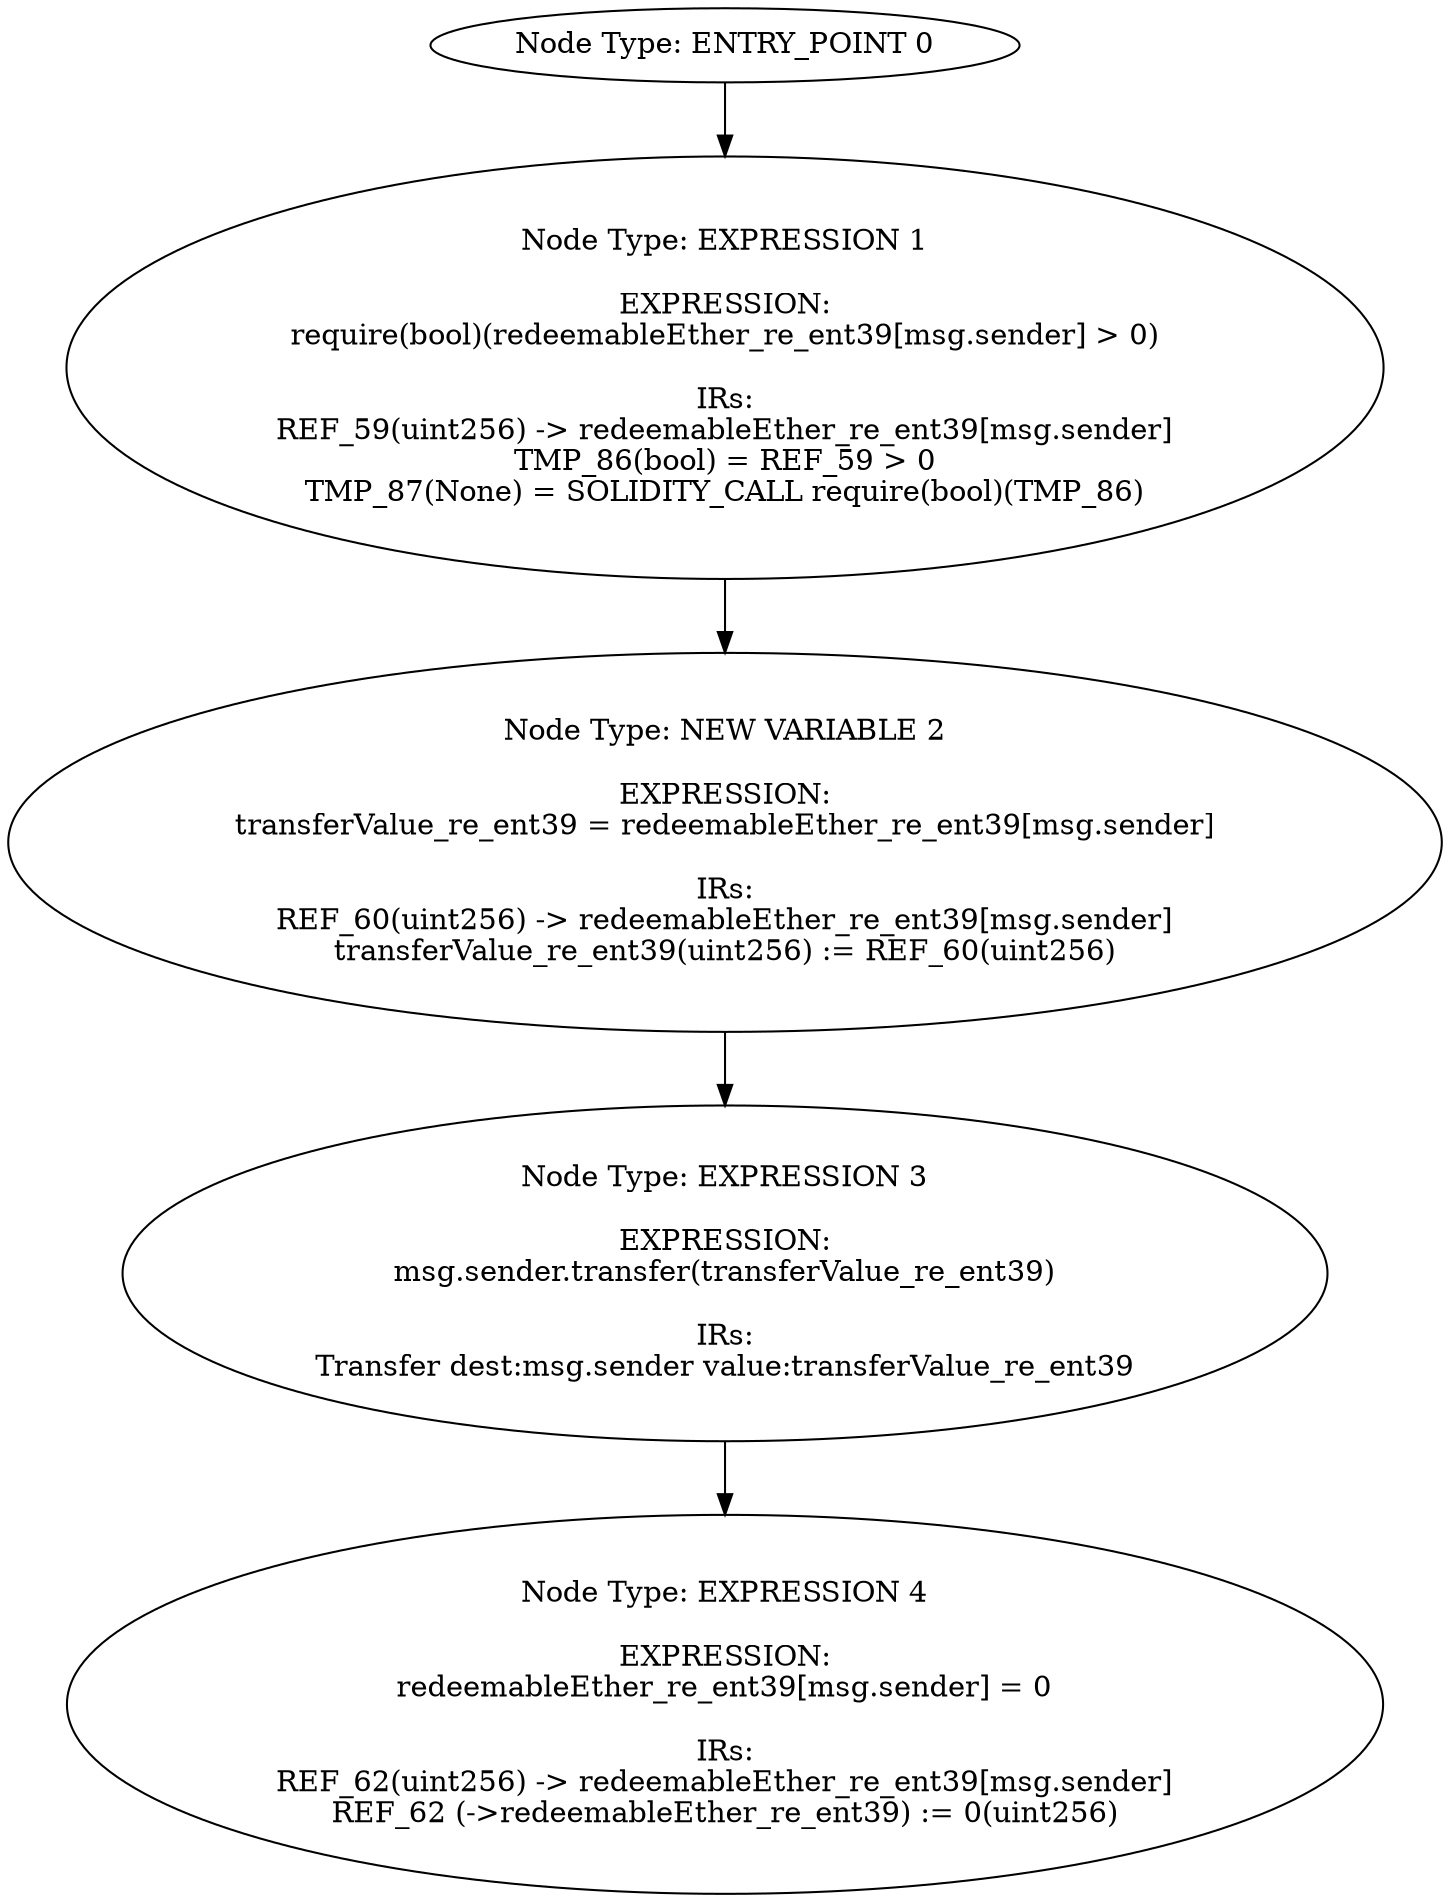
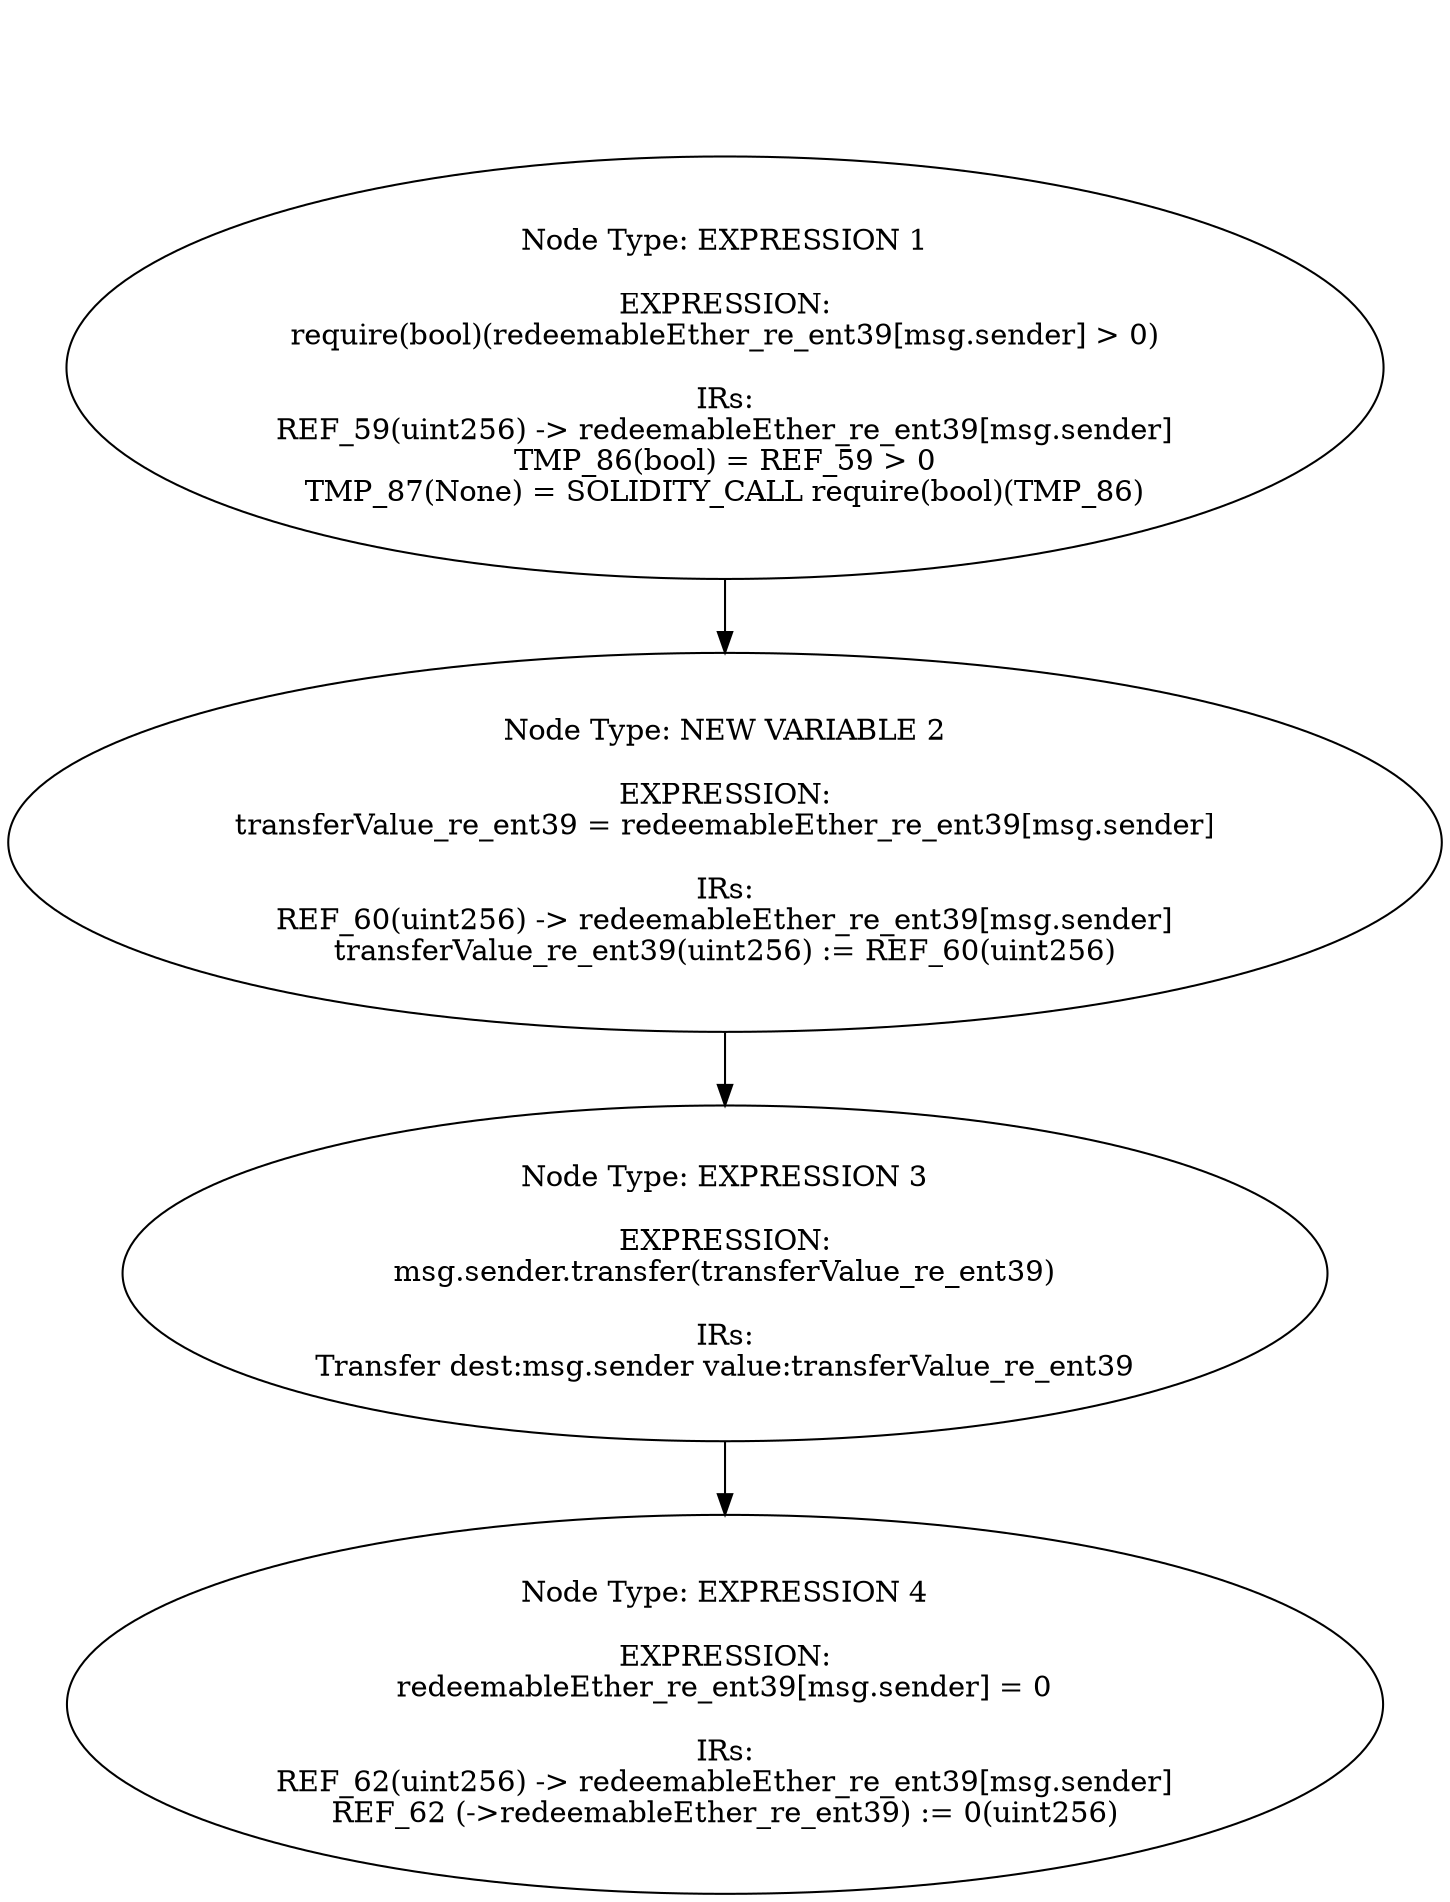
node "Node Type: ENTRY_POINT 0": removed
